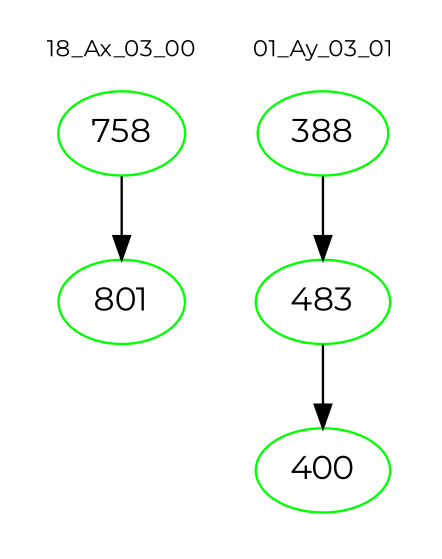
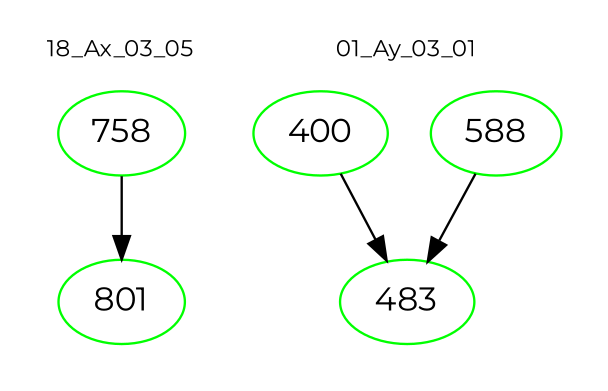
cluster "18_Ax_03_00": label "18_Ax_03_00" -> "18_Ax_03_05"
node "388": label "388" -> "588"
edge "483" -> "400": reversed
